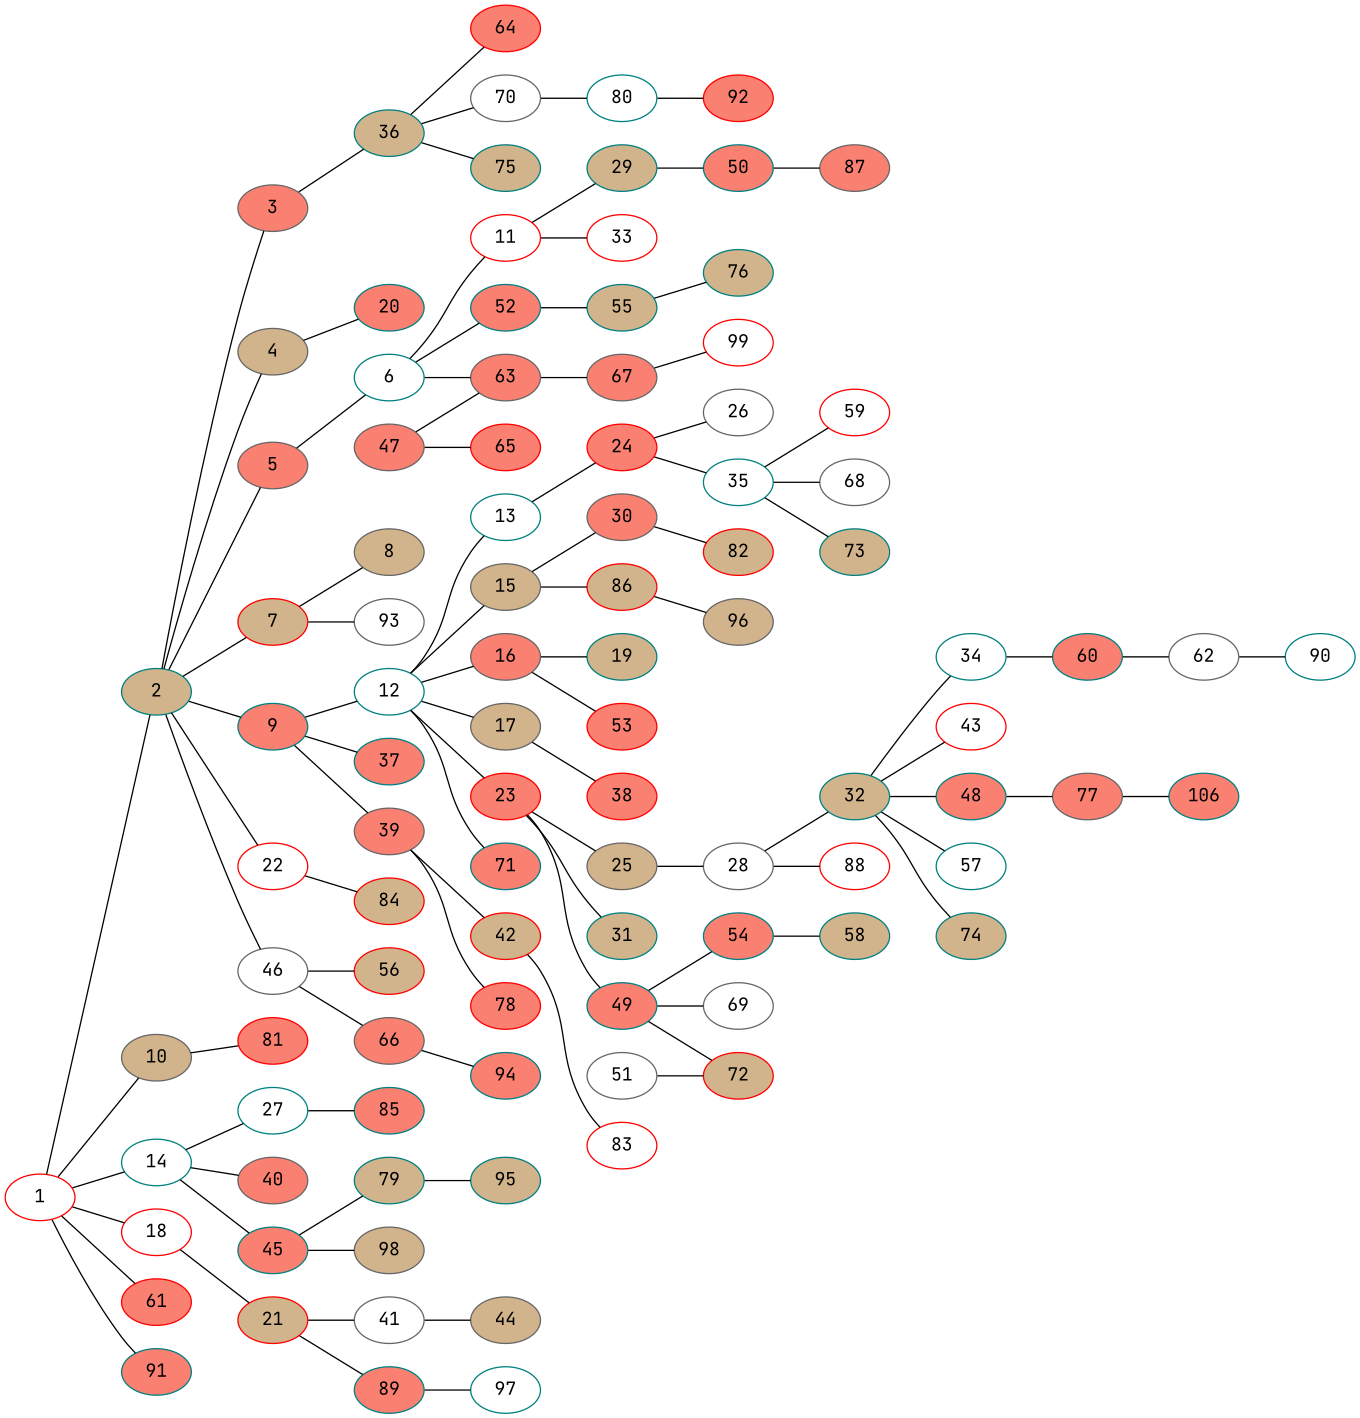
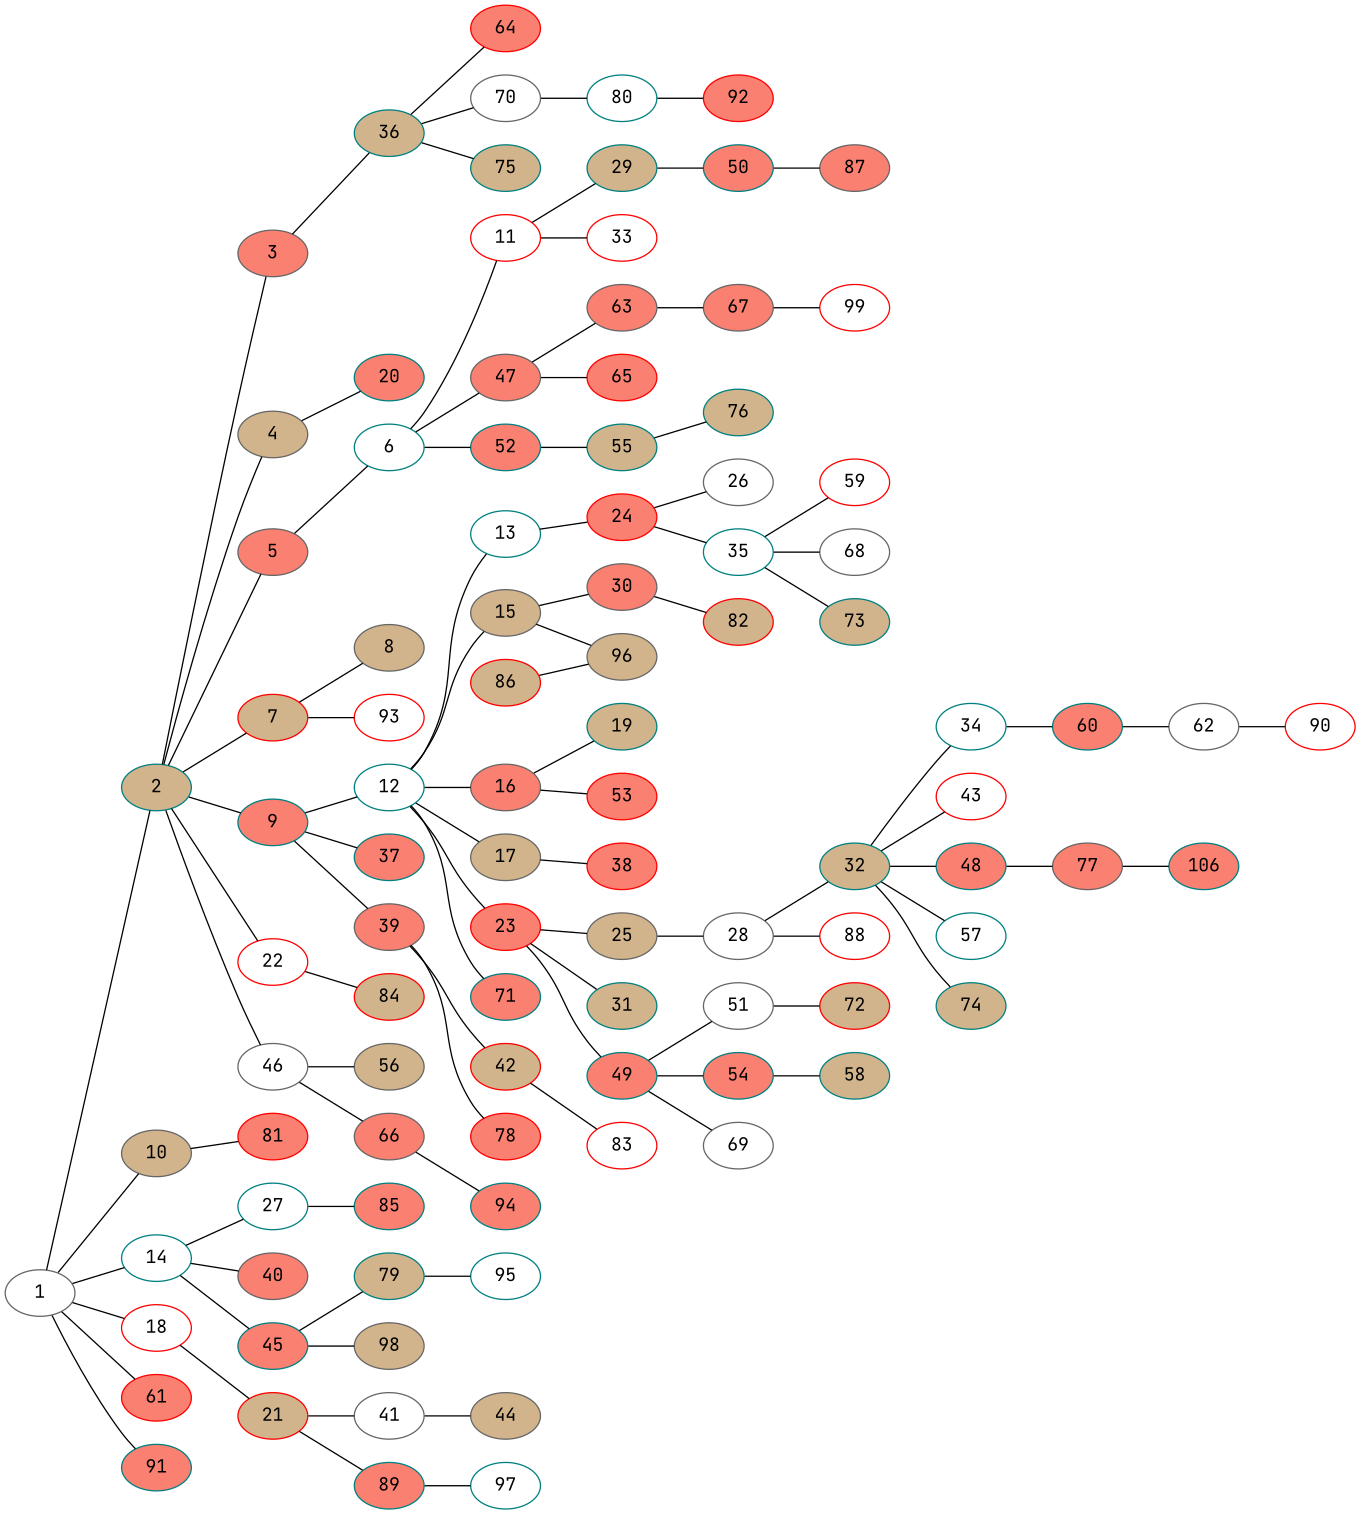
edge "6" -- "63": now "6" -- "47"
edge "15" -- "86": now "15" -- "96"
node "93": color gray40 -> red
node "90": color teal -> red
node "56": color red -> gray40
edge "49" -- "72": now "49" -- "51"
node "95": fillcolor tan -> white
node "1": color red -> gray40
